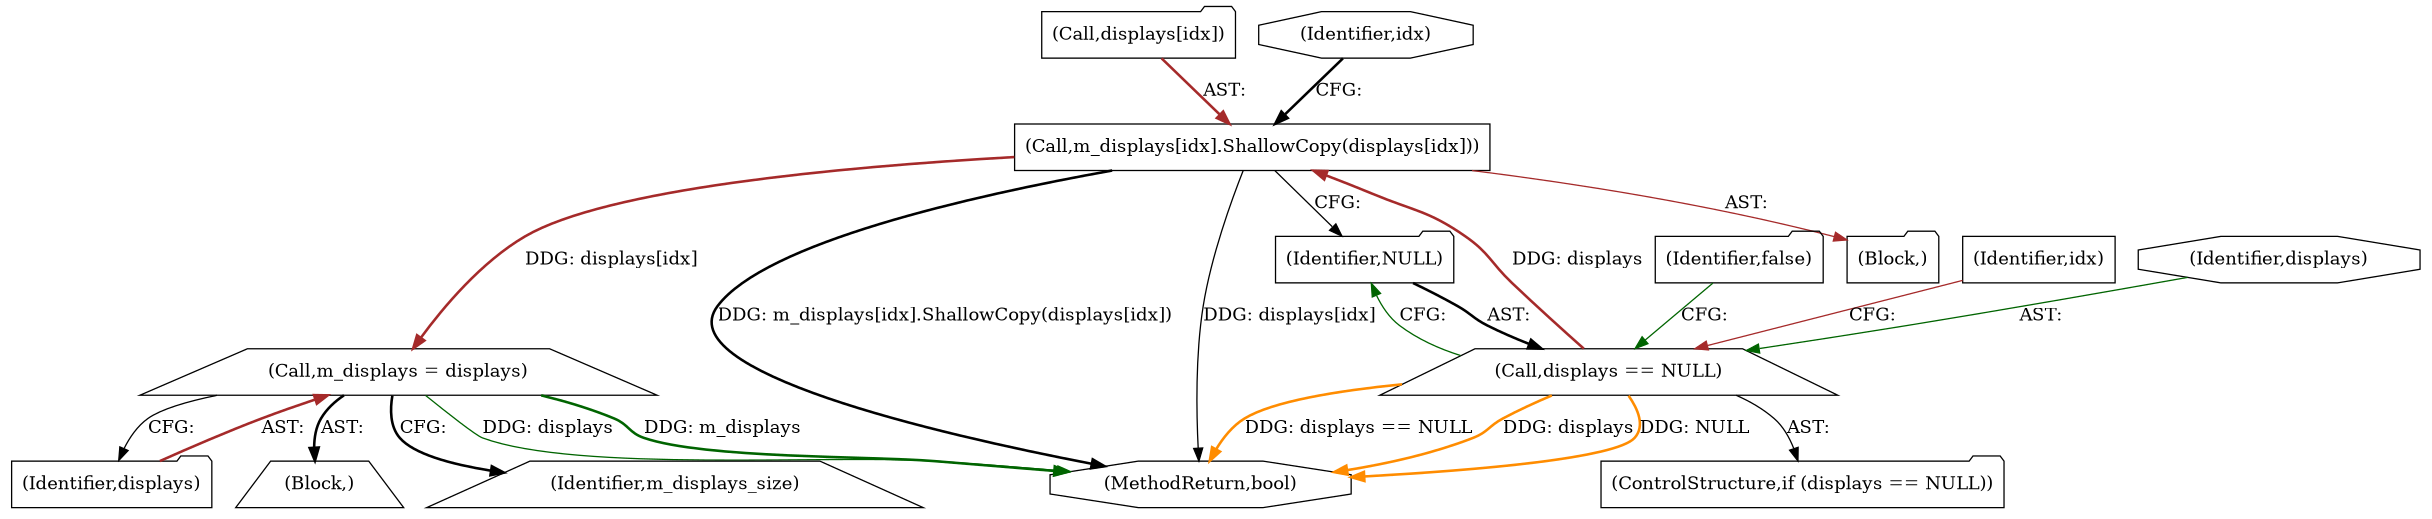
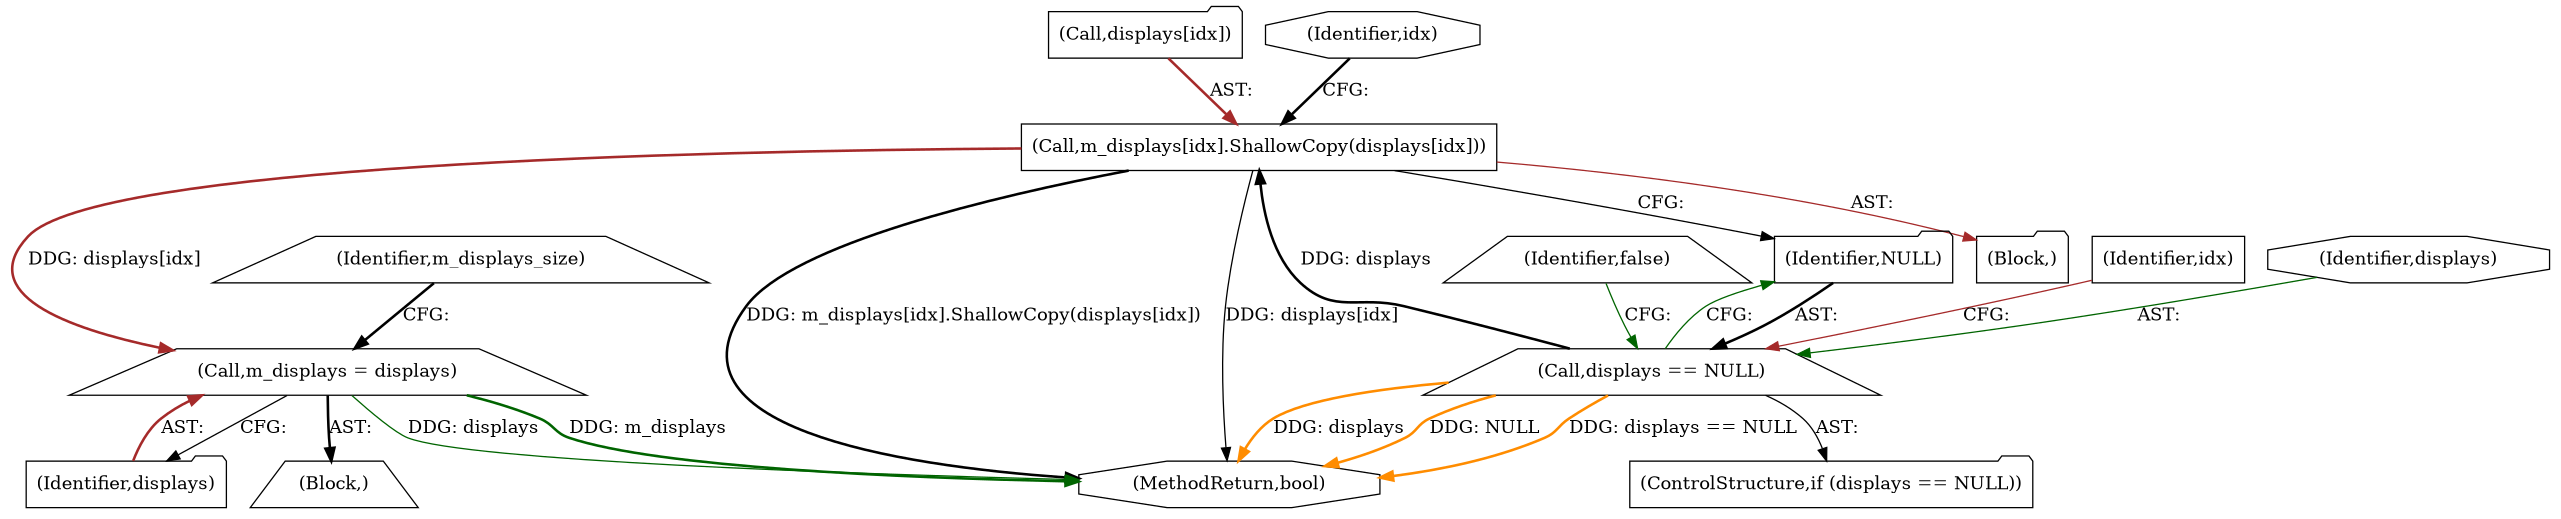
edge "(Call,displays == NULL)" -> "(Call,m_displays[idx].ShallowCopy(displays[idx]))": color brown -> black
node "(Identifier,false)": shape folder -> trapezium
edge "(Call,m_displays = displays)" -> "(Identifier,m_displays_size)": reversed
